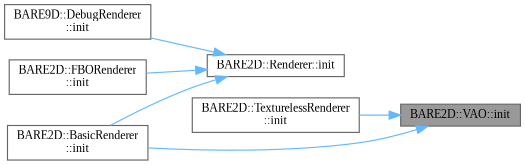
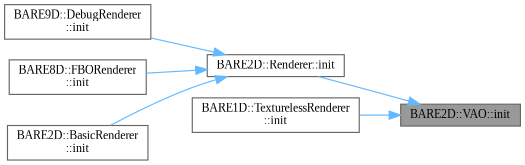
node "BARE2D::FBORenderer ::init": label "BARE2D::FBORenderer ::init" -> "BARE8D::FBORenderer ::init"
node "BARE2D::TexturelessRenderer ::init": label "BARE2D::TexturelessRenderer ::init" -> "BARE1D::TexturelessRenderer ::init"
edge "BARE2D::BasicRenderer ::init" -> "BARE2D::VAO::init": now "BARE2D::Renderer::init" -> "BARE2D::VAO::init"
